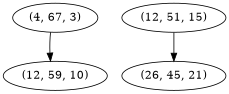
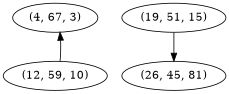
node "(12, 51, 15)": label "(12, 51, 15)" -> "(19, 51, 15)"
edge "(4, 67, 3)" -> "(12, 59, 10)": reversed
node "(26, 45, 21)": label "(26, 45, 21)" -> "(26, 45, 81)"
